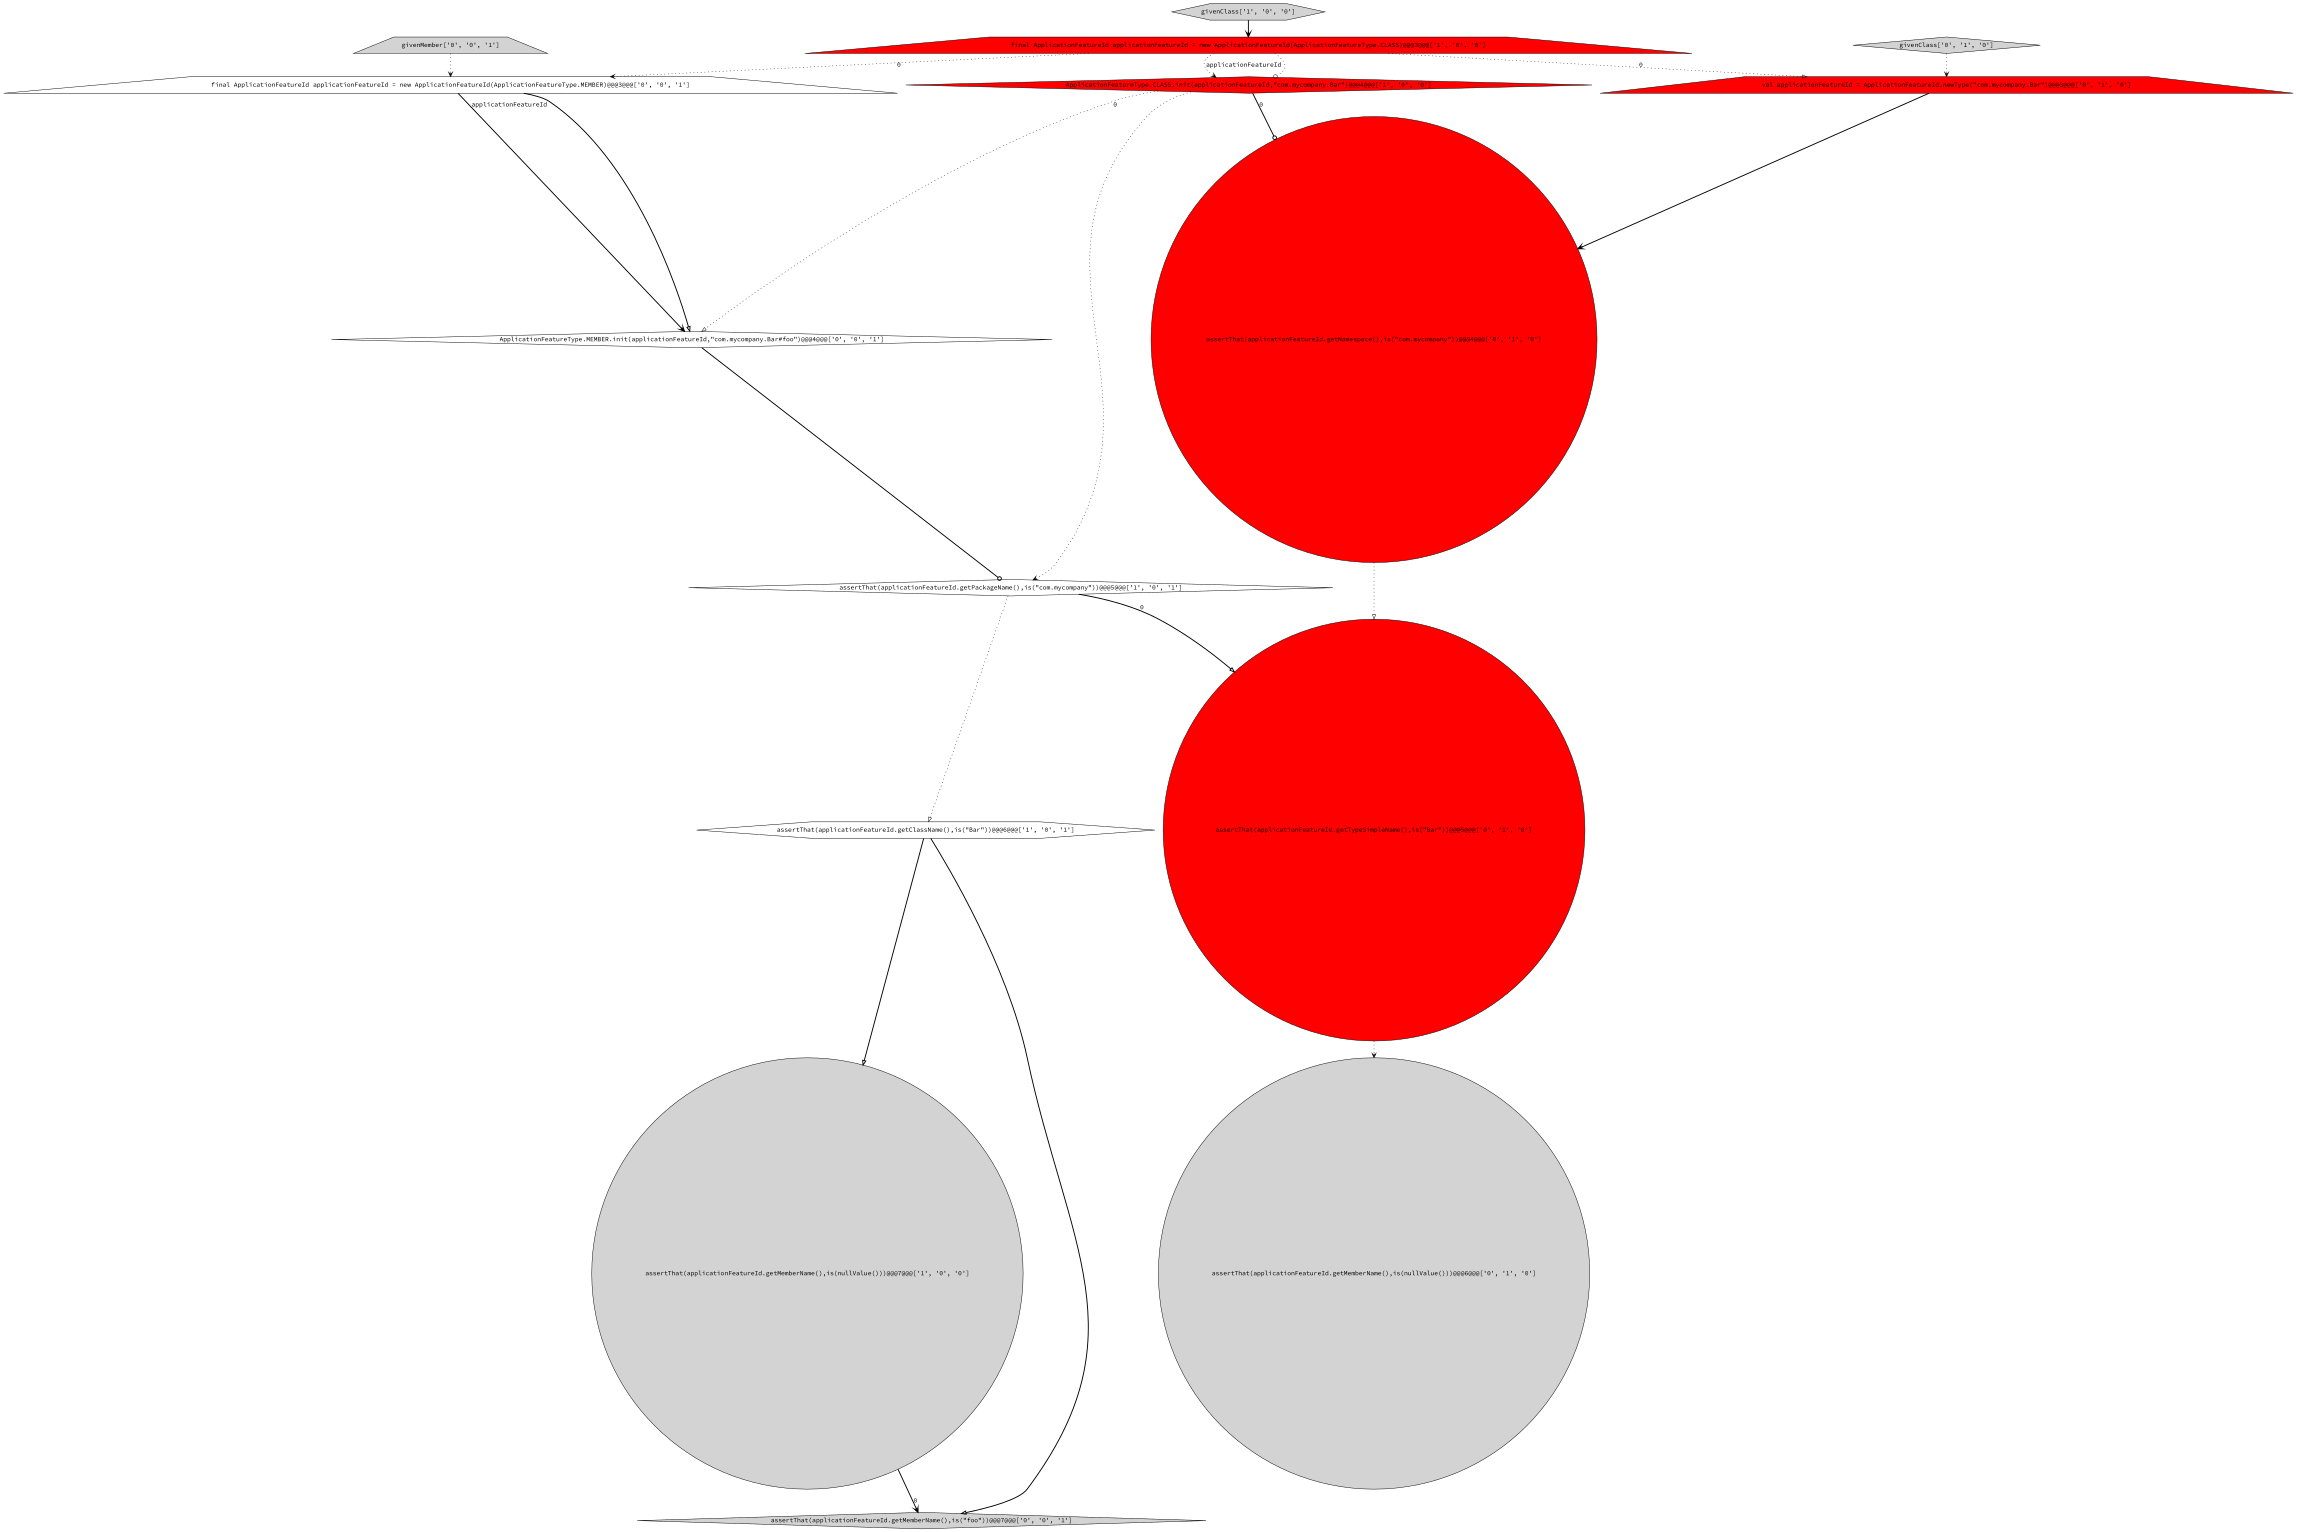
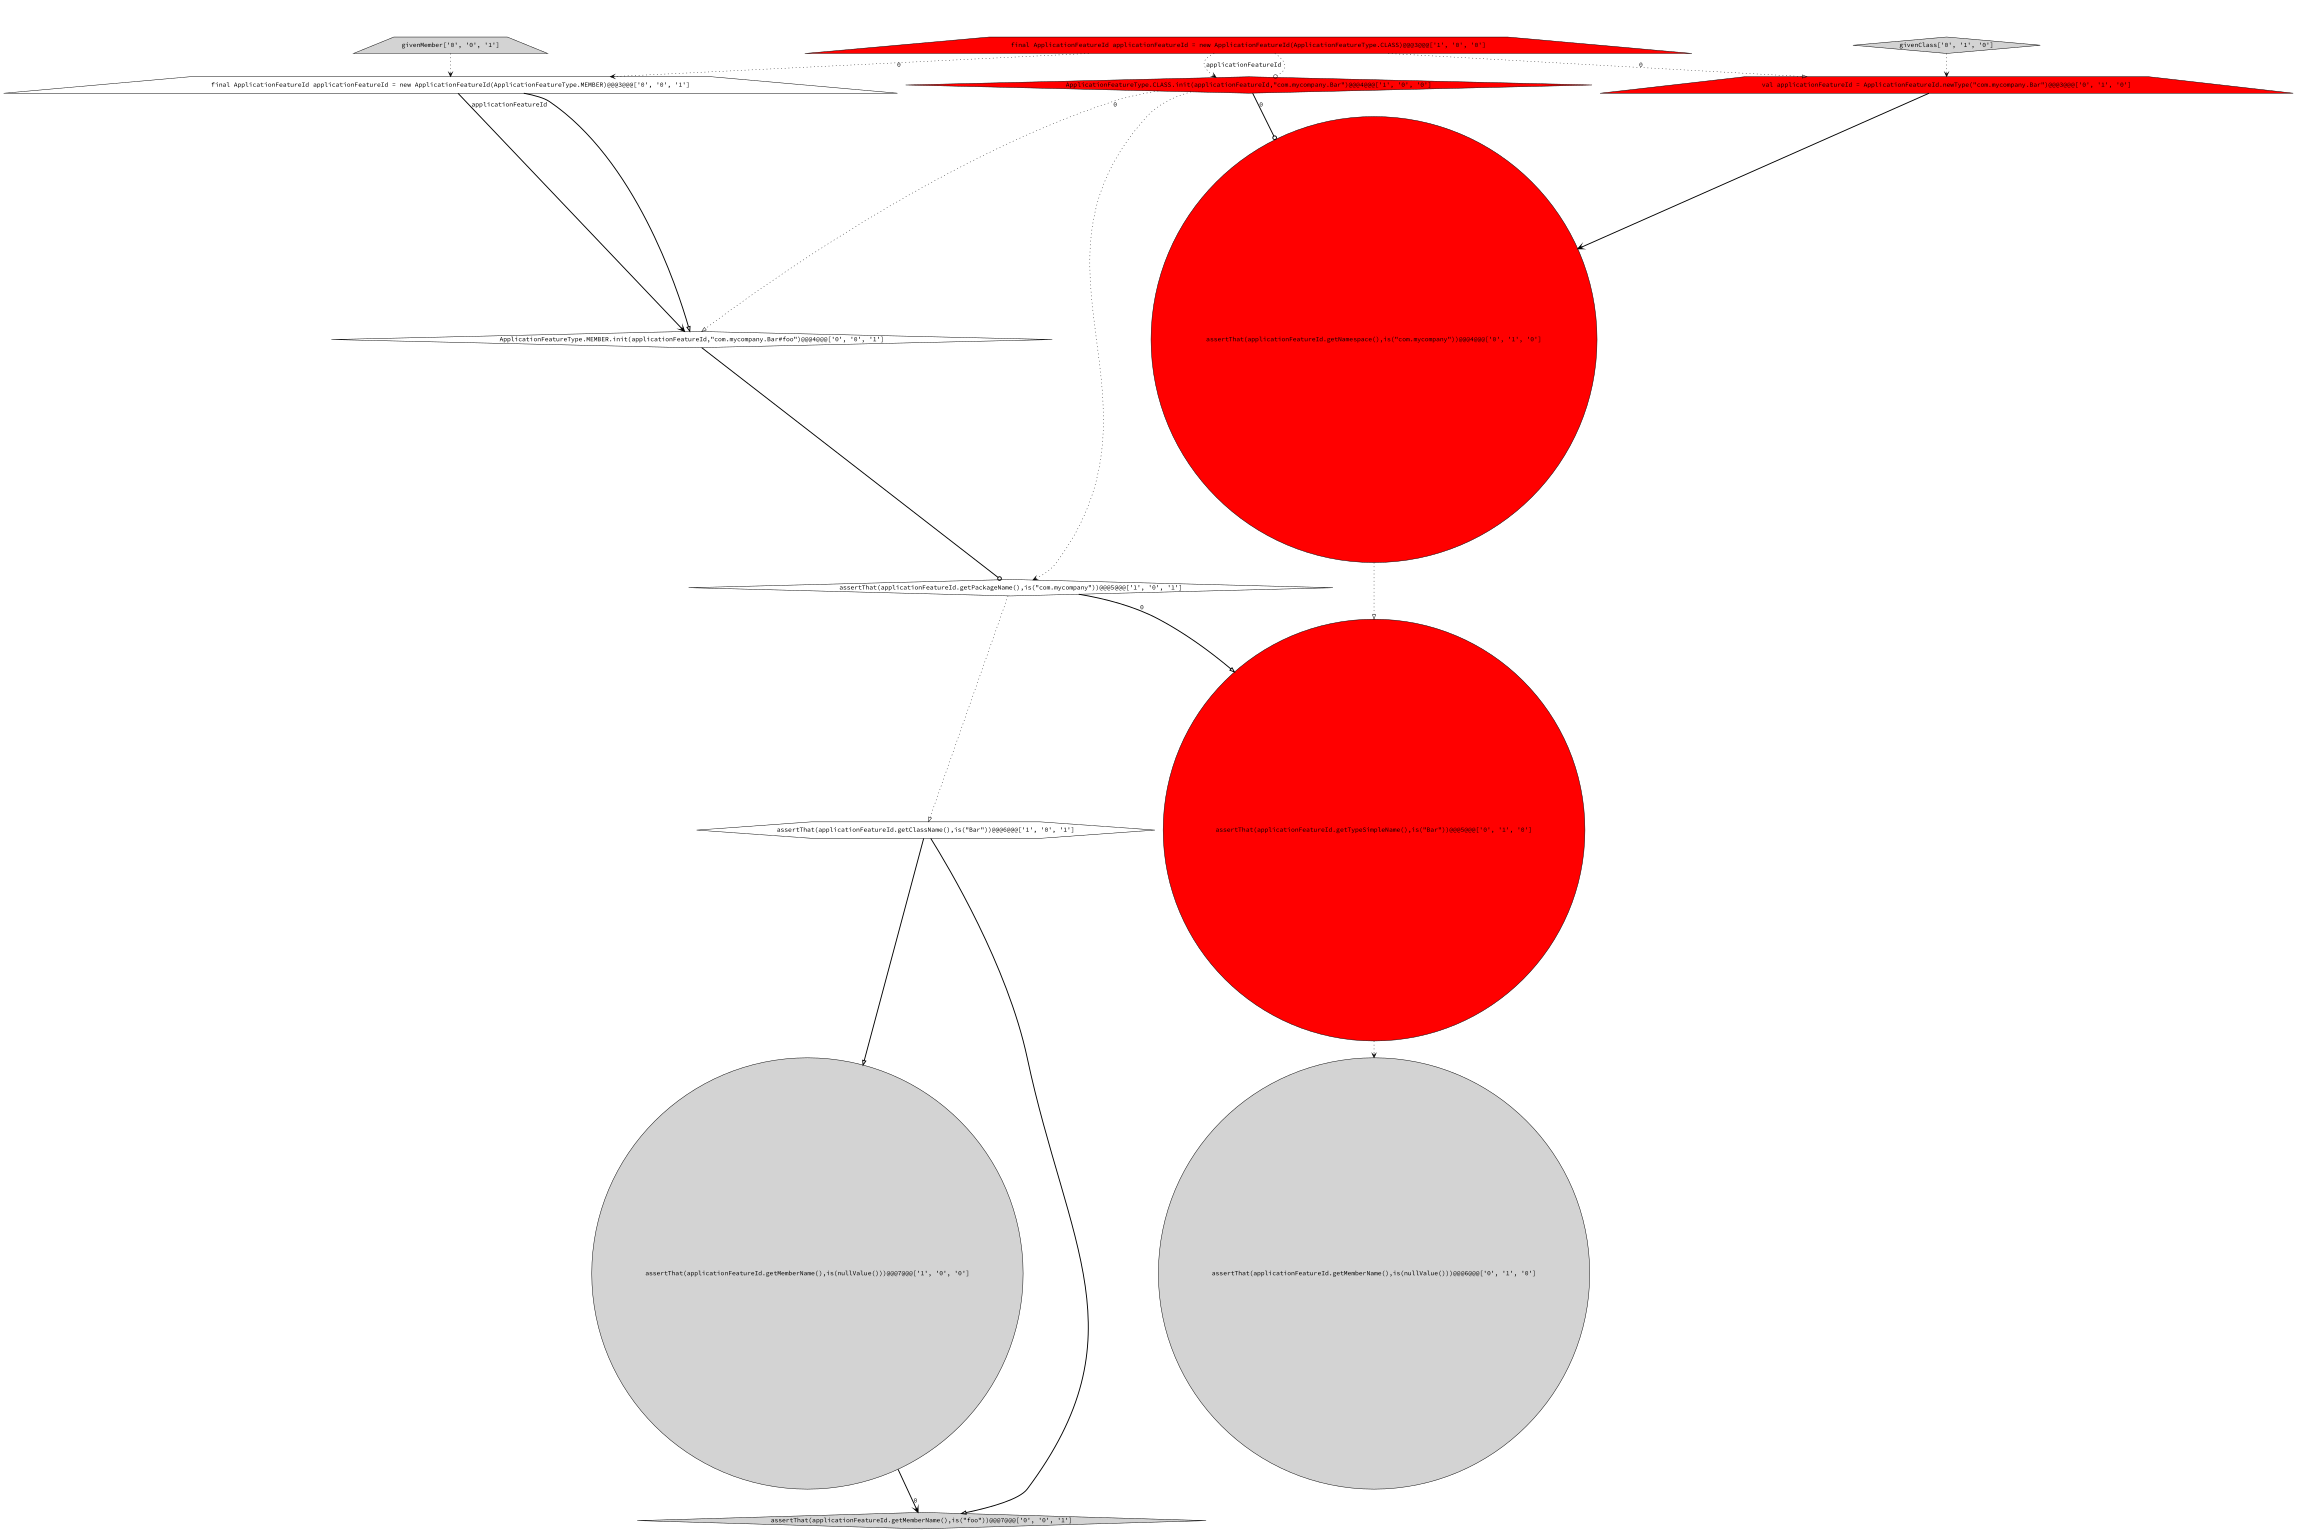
node "givenClass['1', '0', '0']": removed
